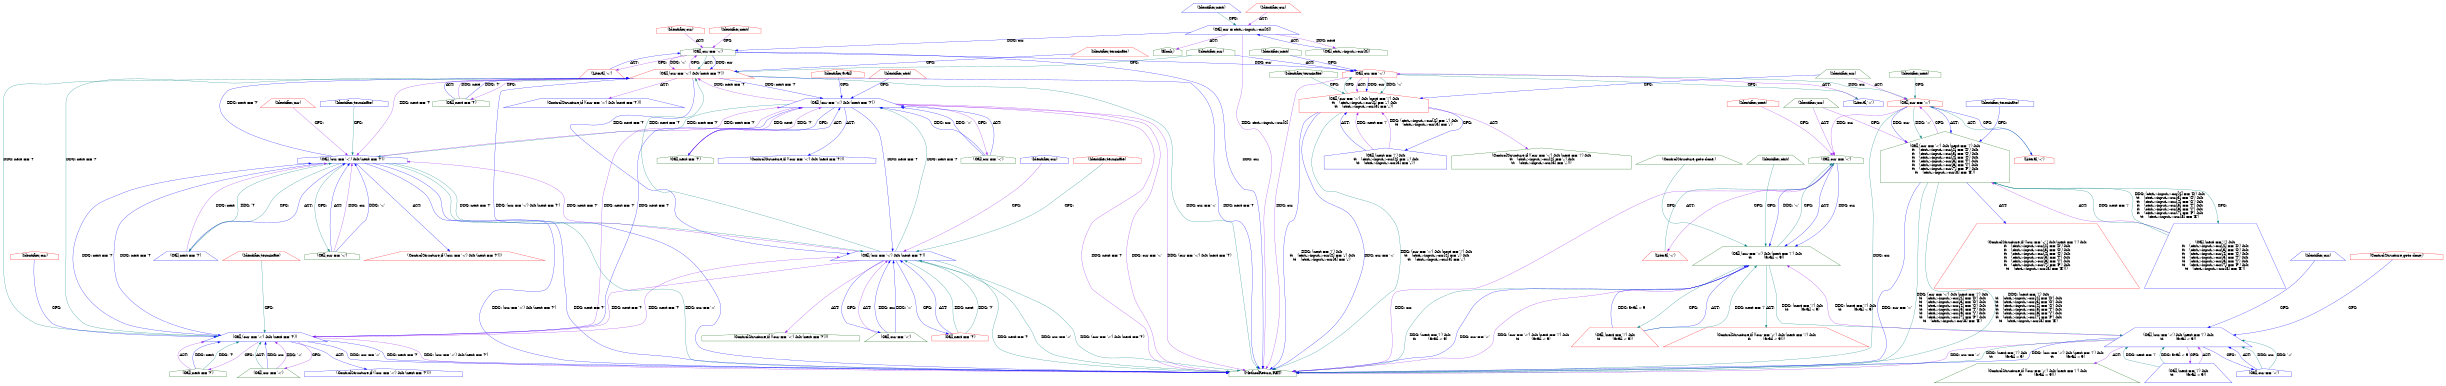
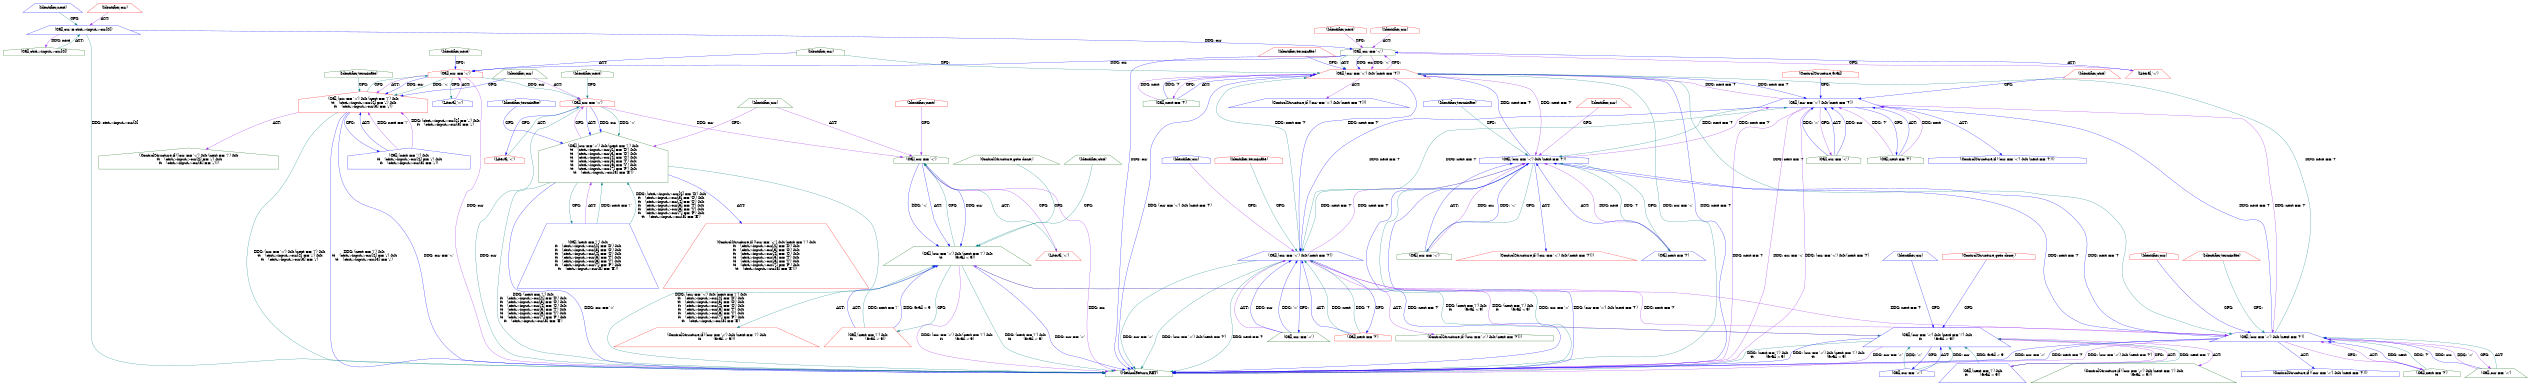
edge "(Call,ctxt->input->cur[0])" -> "(Call,cur = ctxt->input->cur[0])": color blue -> teal
node "(Block,)": removed
node "(Identifier,avail)": label "(Identifier,avail)" -> "(ControlStructure,avail)"
edge "(Call,cur = ctxt->input->cur[0])" -> "(MethodReturn,RET)": color purple -> teal
